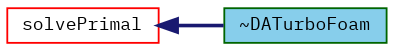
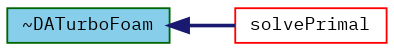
edge "~DATurboFoam" -> "solvePrimal": reversed
